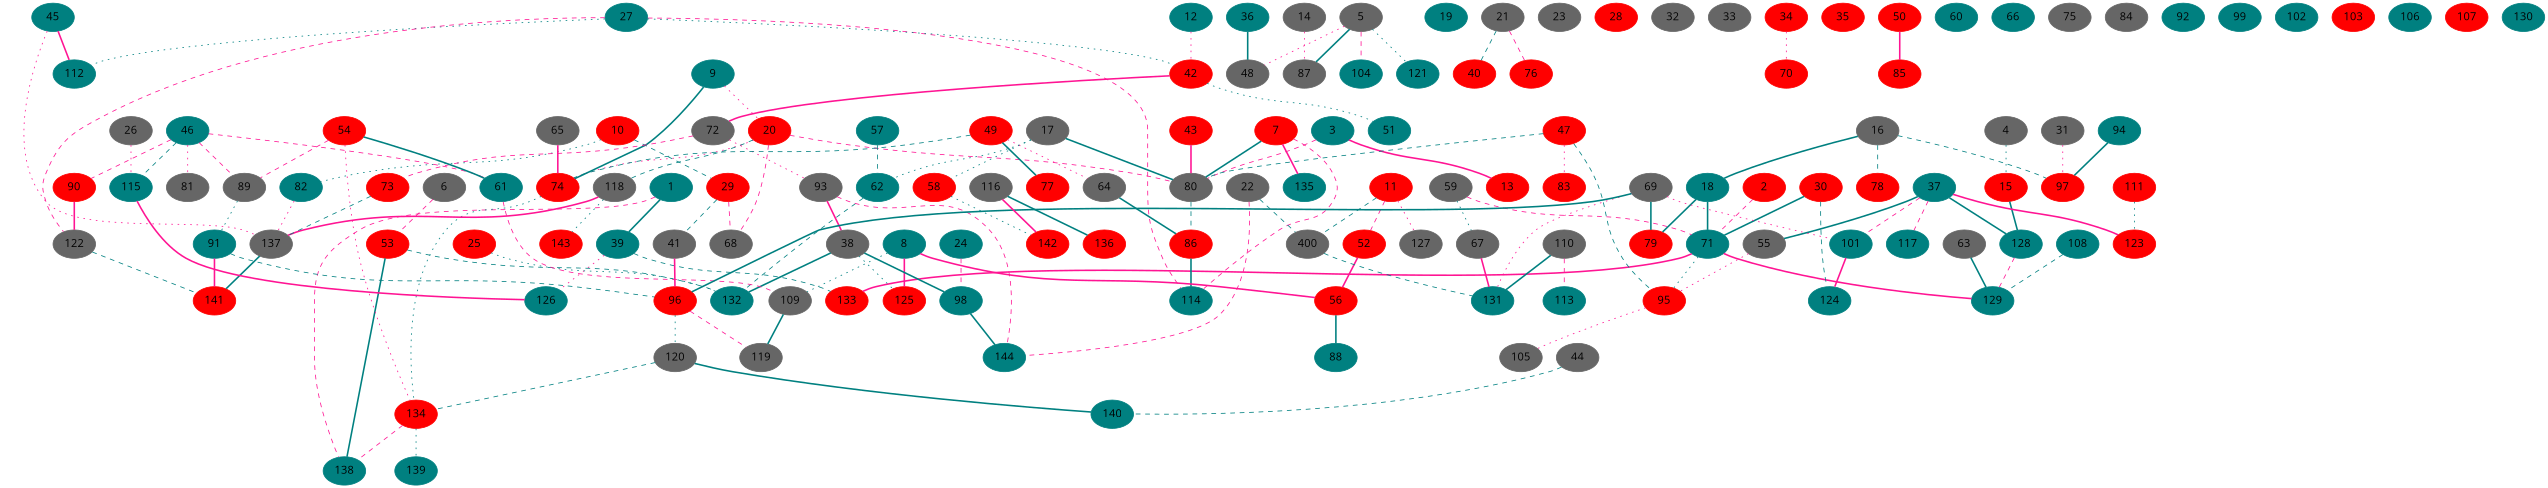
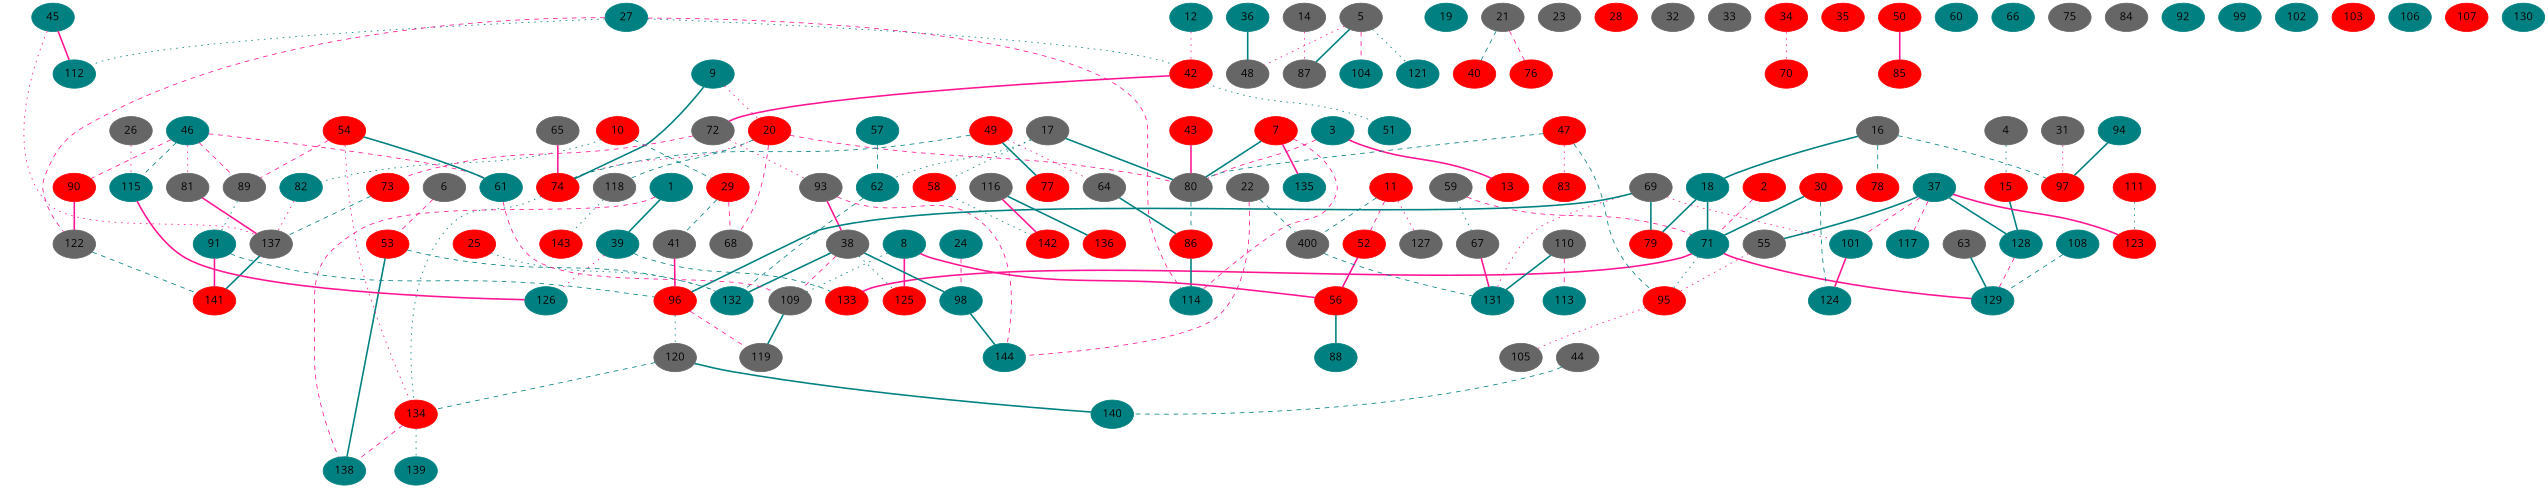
edge "118" -- "137": now "81" -- "137"
edge "38" -- "109": added
